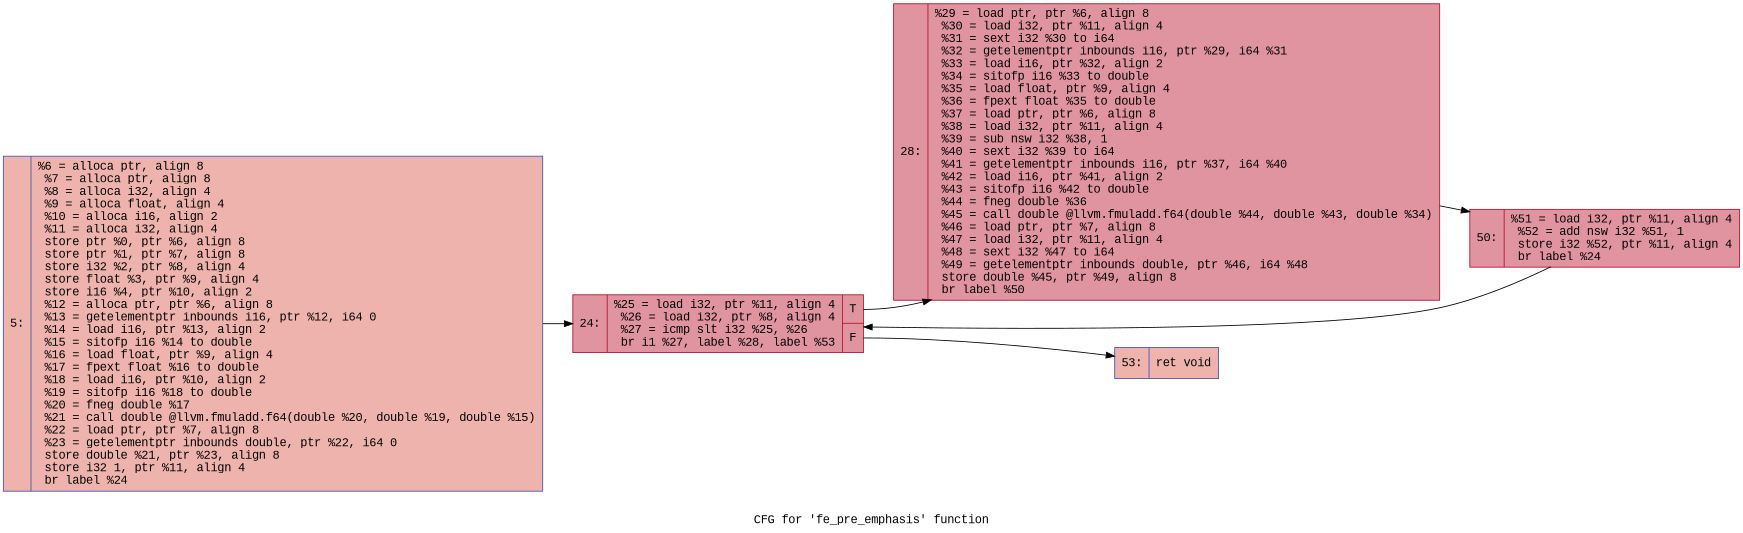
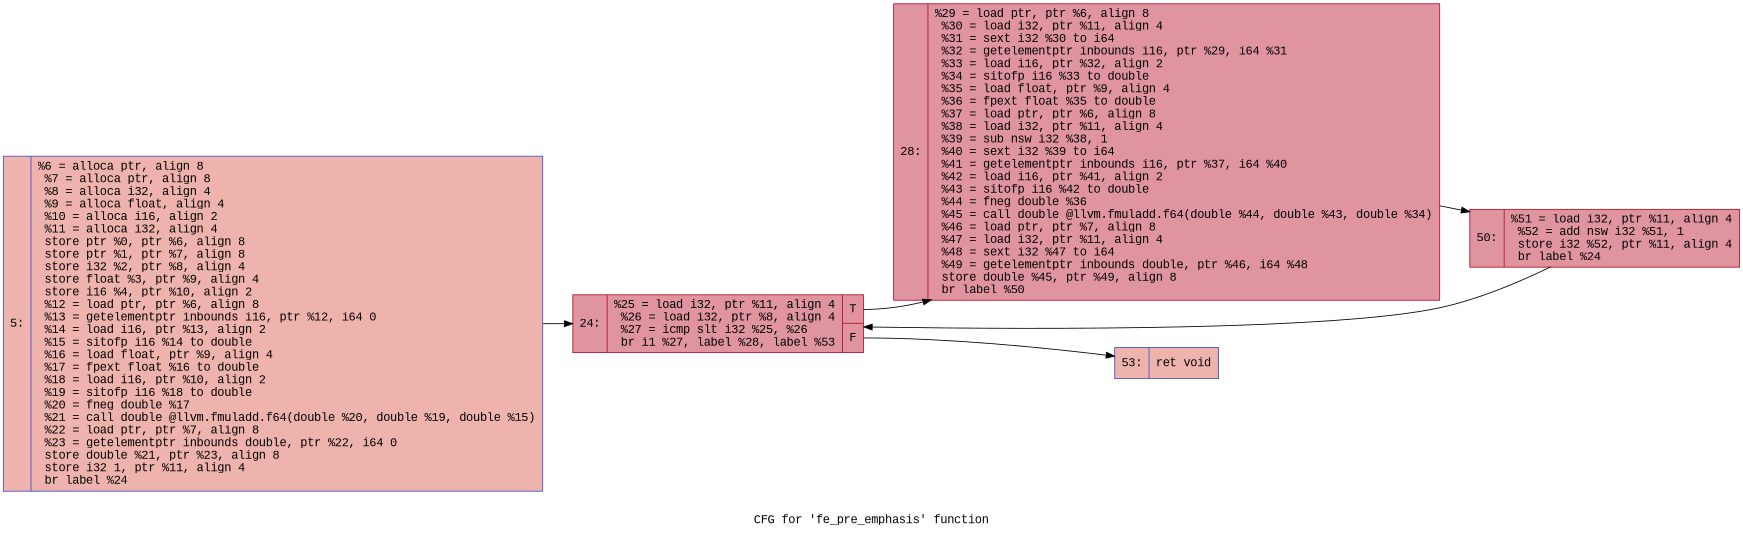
node "5:": text "%12 = alloca ptr, ptr %6, align 8" -> "%12 = load ptr, ptr %6, align 8"
